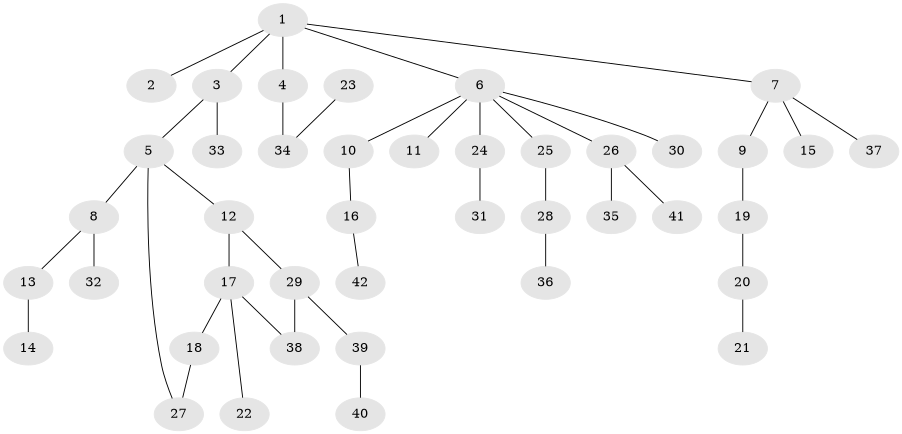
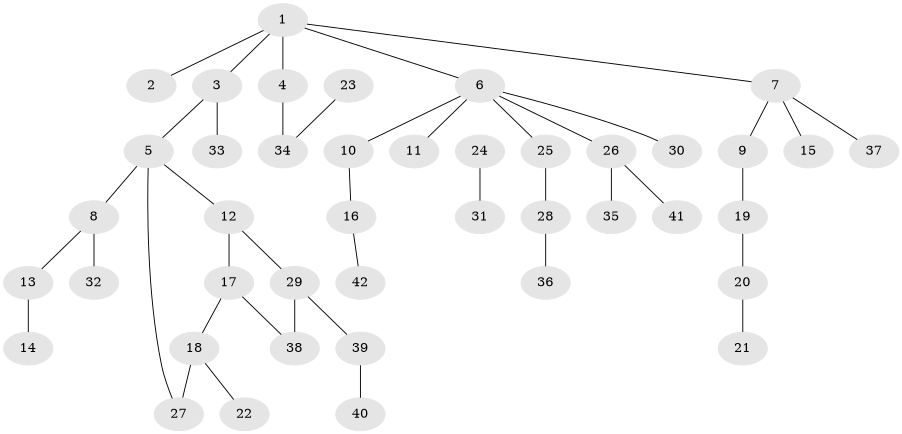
edge "6" -- "24": removed
edge "17" -- "22": now "18" -- "22"
